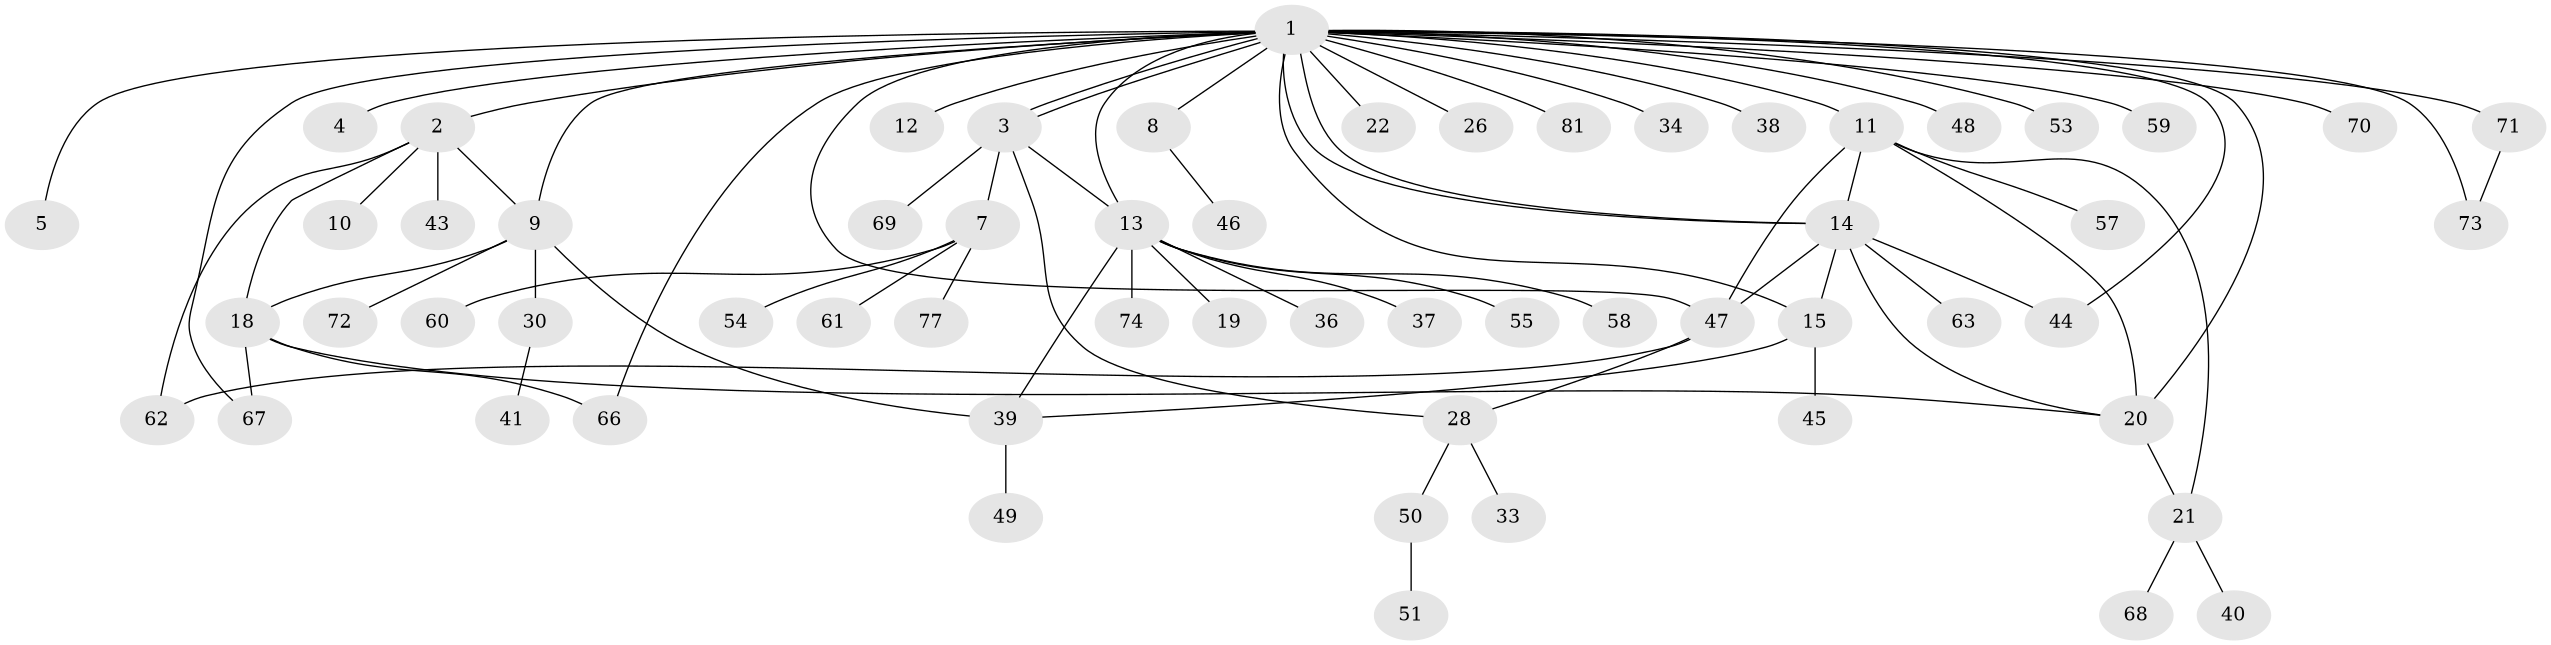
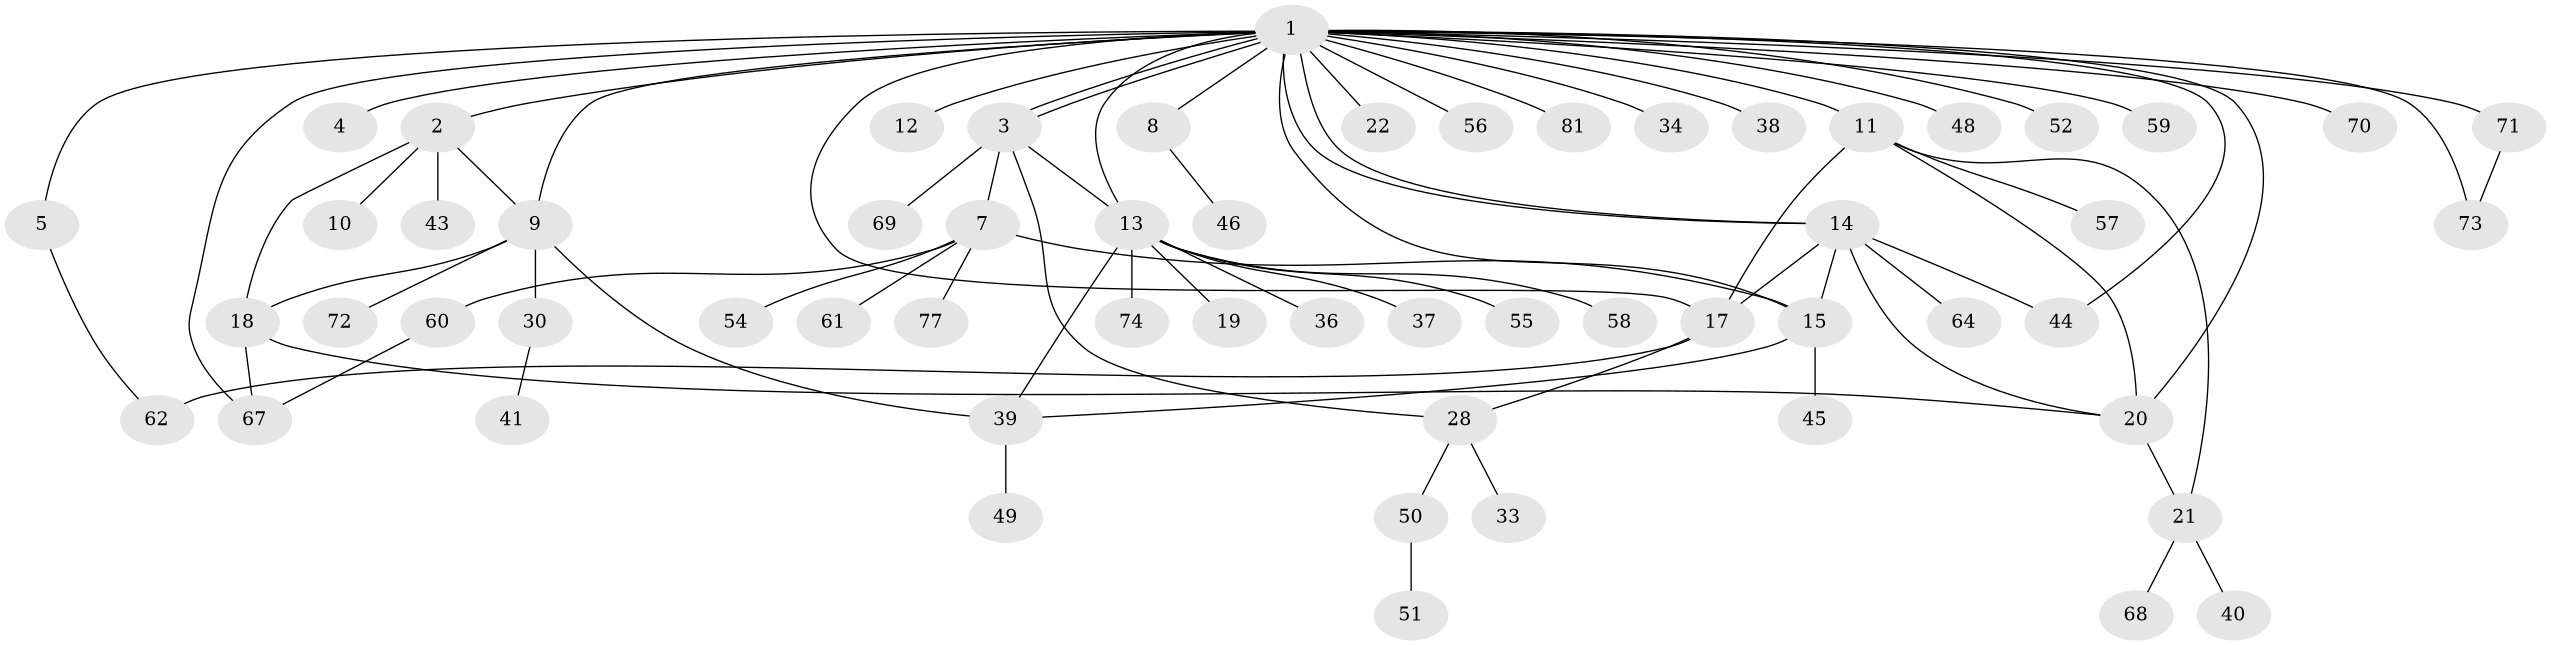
node "26": label "26" -> "56"
node "53": label "53" -> "52"
edge "11" -- "14": removed
edge "2" -- "62": now "5" -- "62"
edge "7" -- "15": added
node "47": label "47" -> "17"
node "63": label "63" -> "64"
edge "60" -- "67": added
node "66": removed
